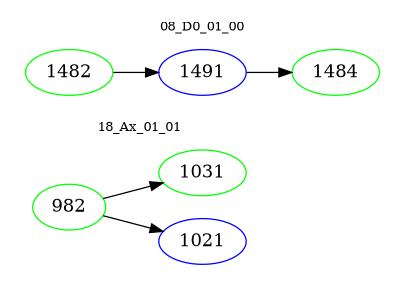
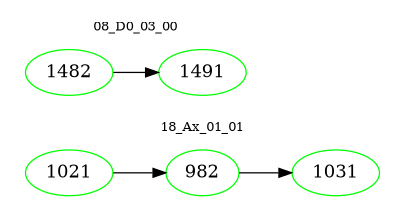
cluster "08_D0_01_00": label "08_D0_01_00" -> "08_D0_03_00"
node "1491": color blue -> green
node "1484": removed
edge "982" -> "1021": reversed
node "1021": color blue -> green
